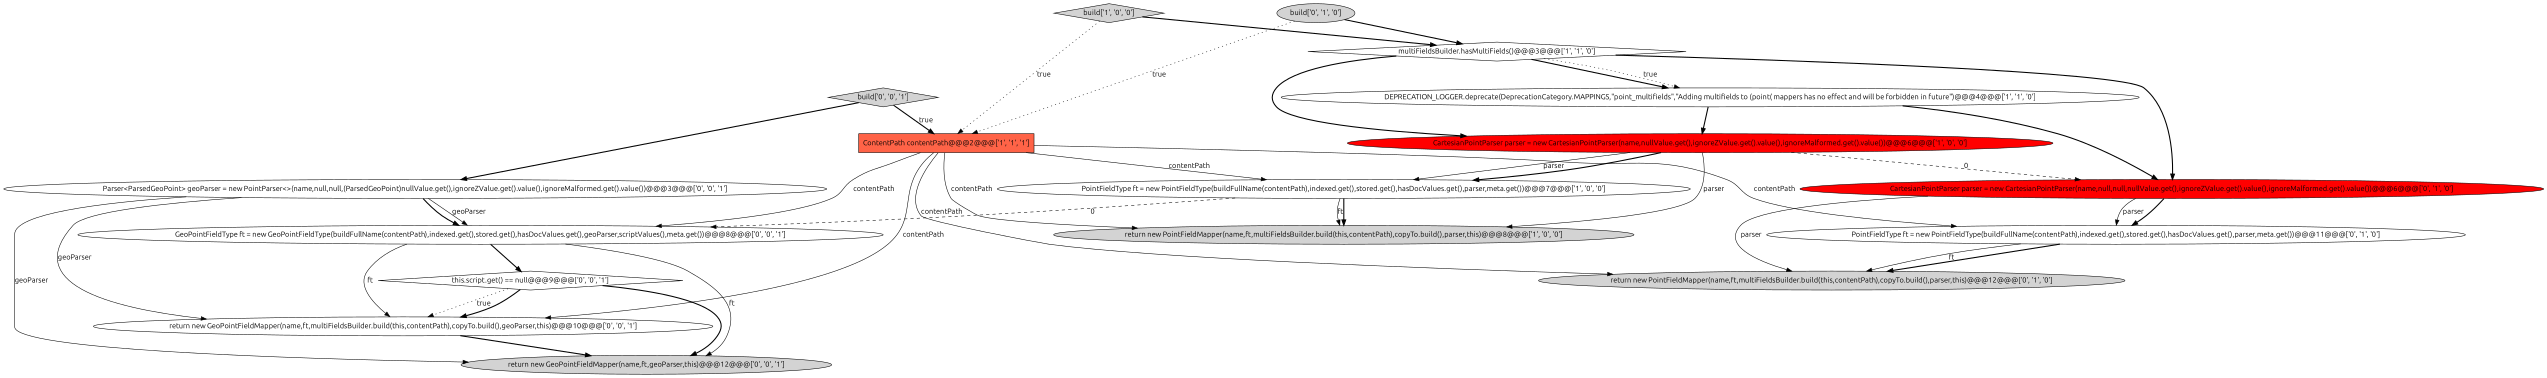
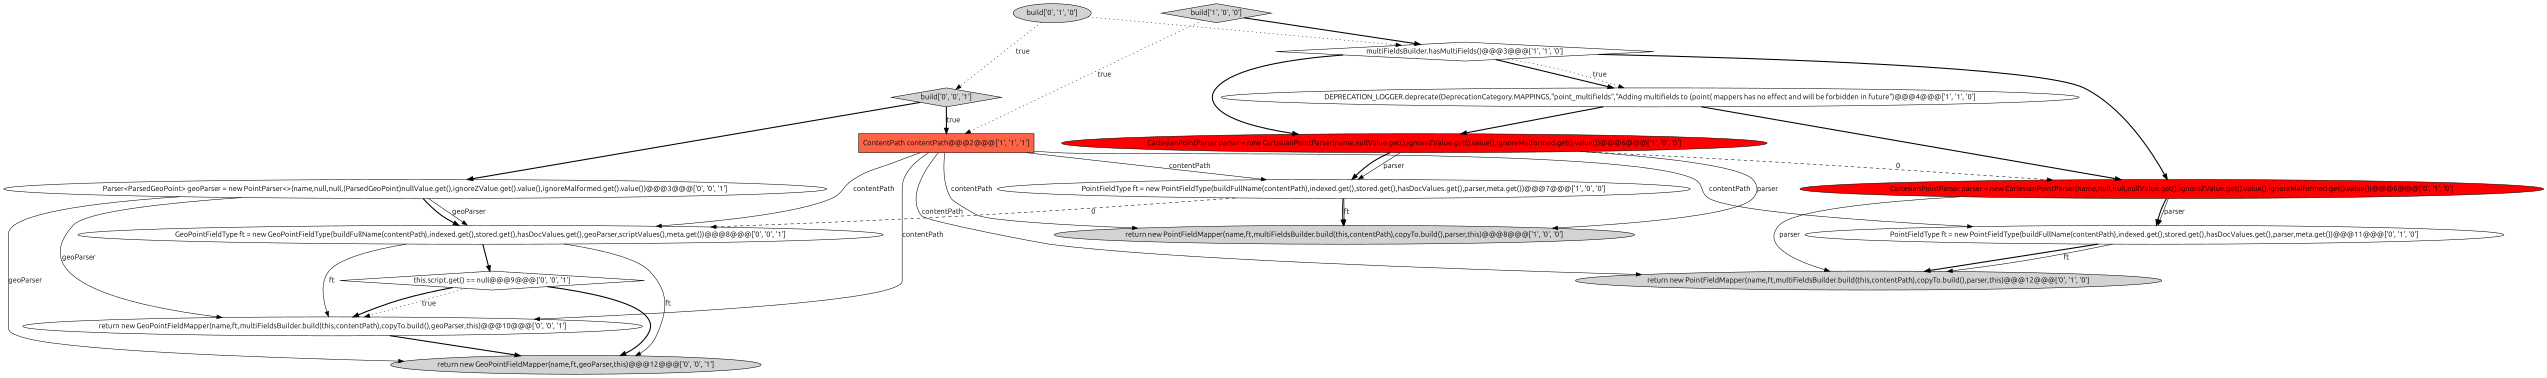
edge "build['0', '1', '0']" -> "multiFieldsBuilder.hasMultiFields()@@@3@@@['1', '1', '0']": style bold -> dotted
edge "build['0', '1', '0']" -> "ContentPath contentPath@@@2@@@['1', '1', '1']": now "build['0', '1', '0']" -> "build['0', '0', '1']"
